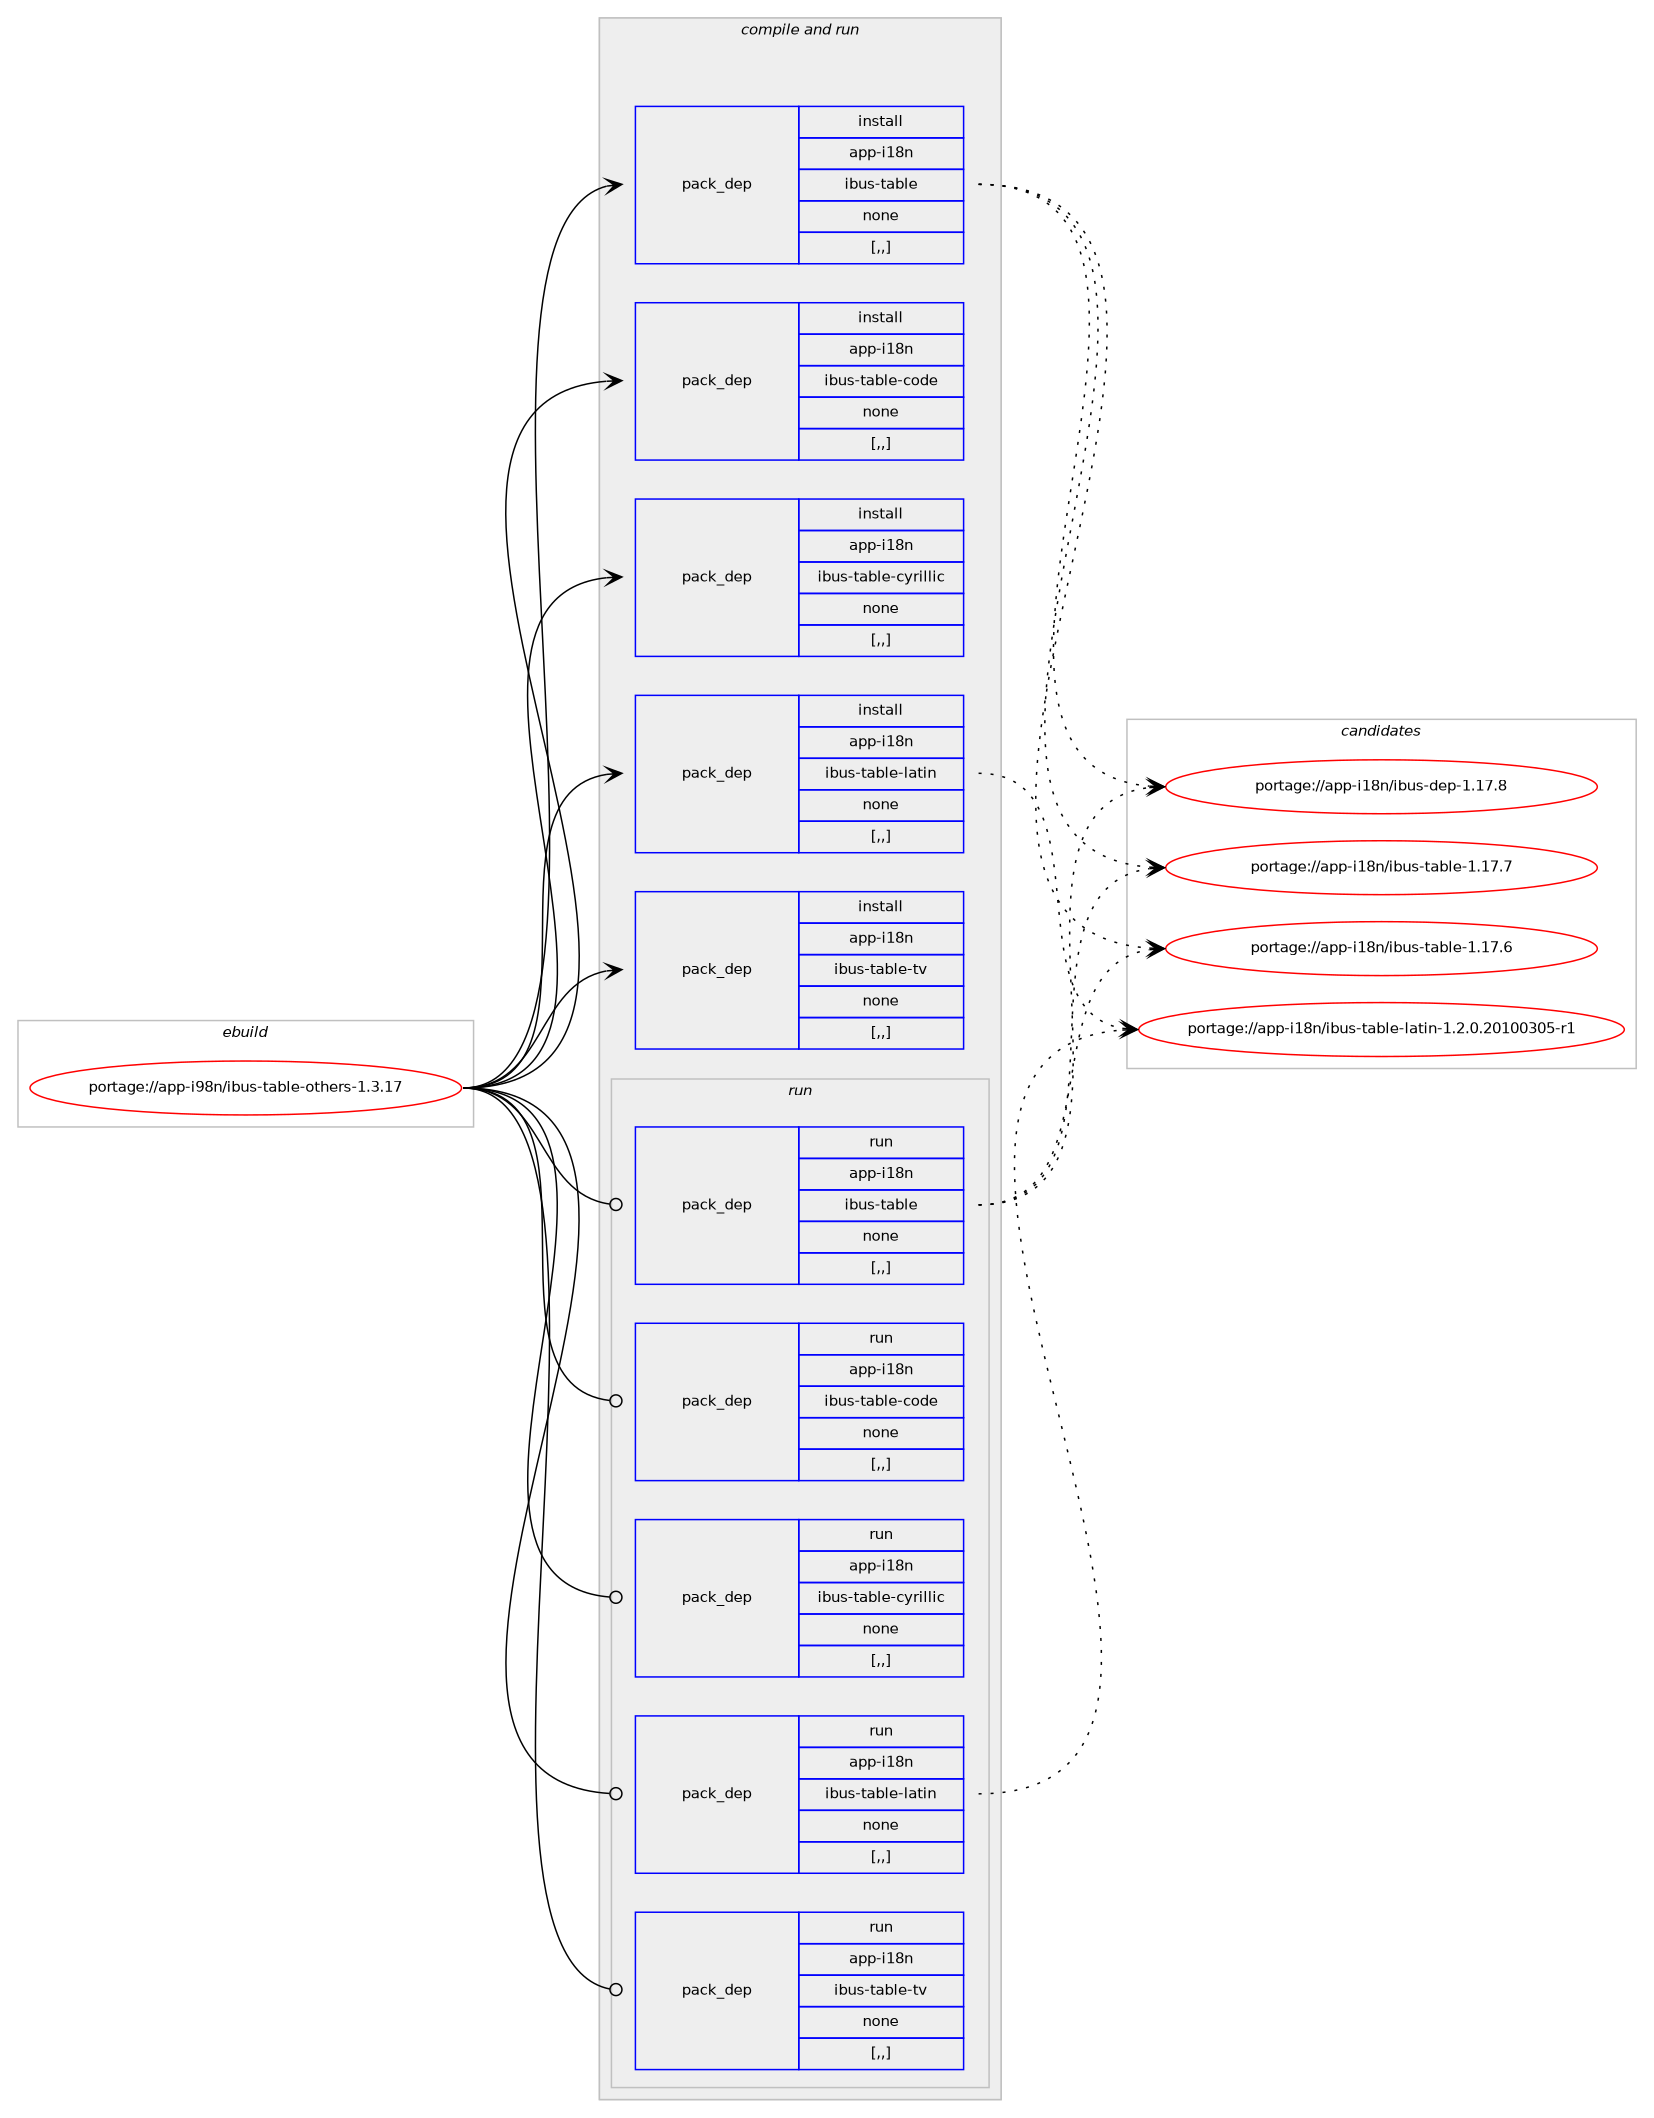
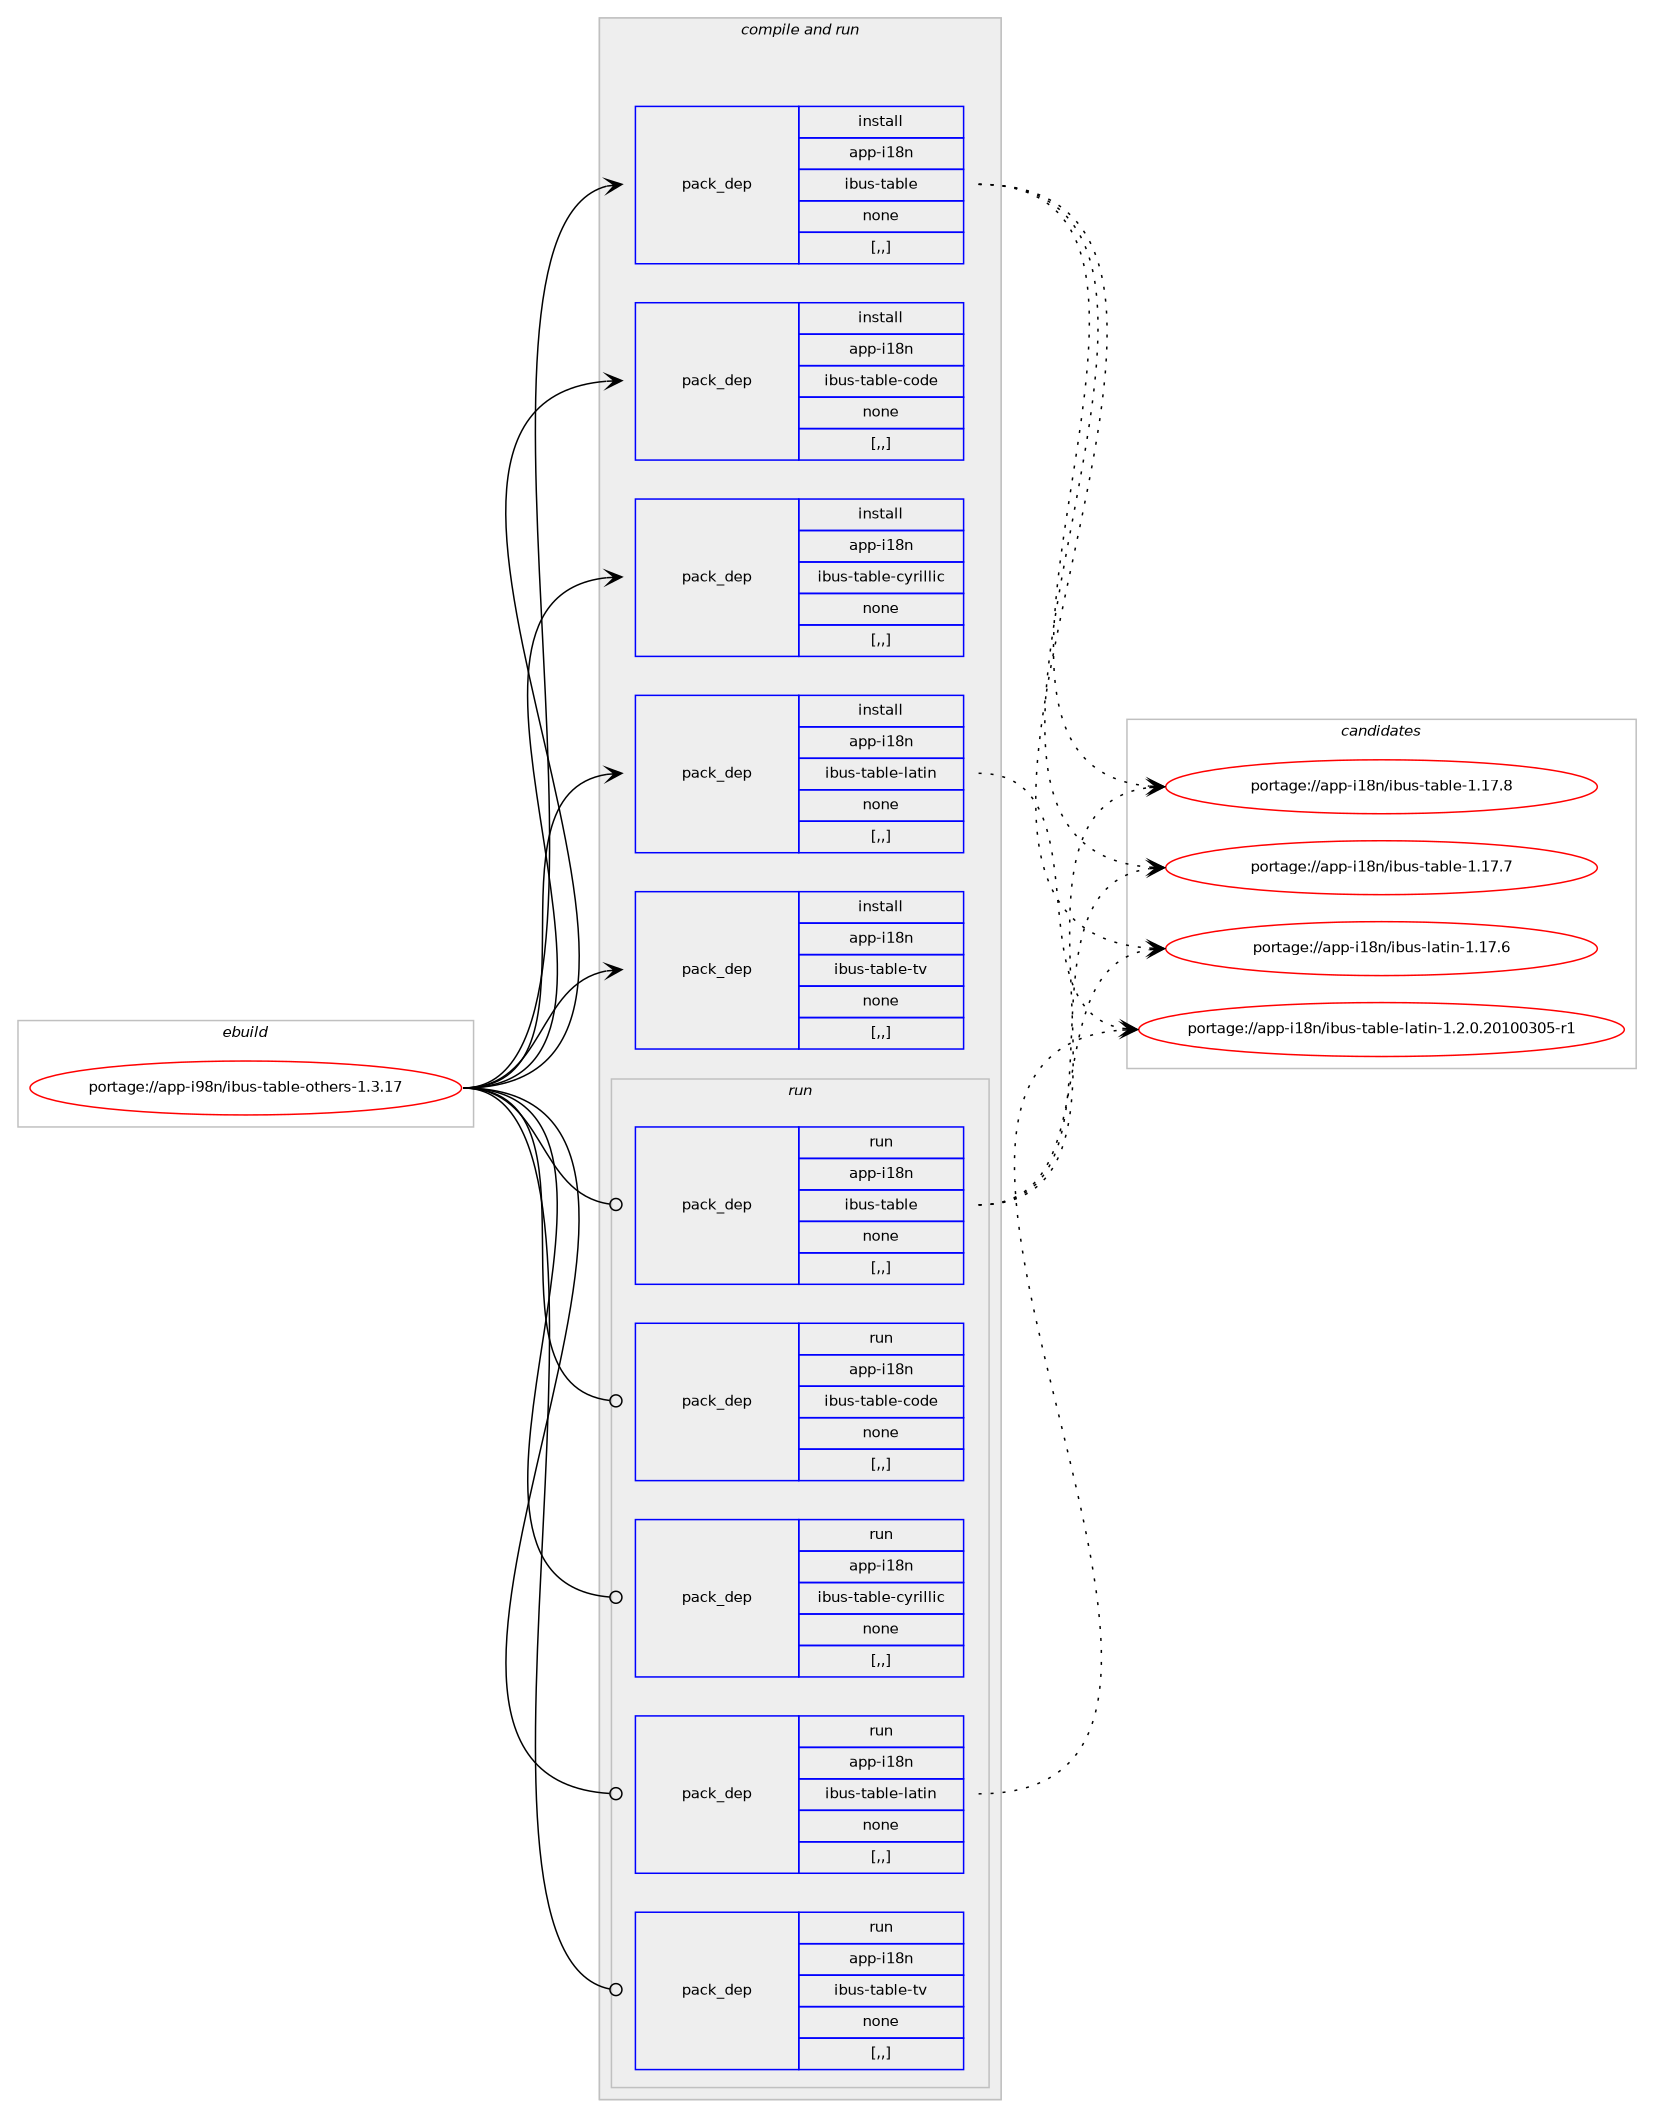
node "portage://app-i18n/ibus-dep-1.17.8": label "portage://app-i18n/ibus-dep-1.17.8" -> "portage://app-i18n/ibus-table-1.17.8"
node "portage://app-i18n/ibus-table-1.17.6": label "portage://app-i18n/ibus-table-1.17.6" -> "portage://app-i18n/ibus-latin-1.17.6"
